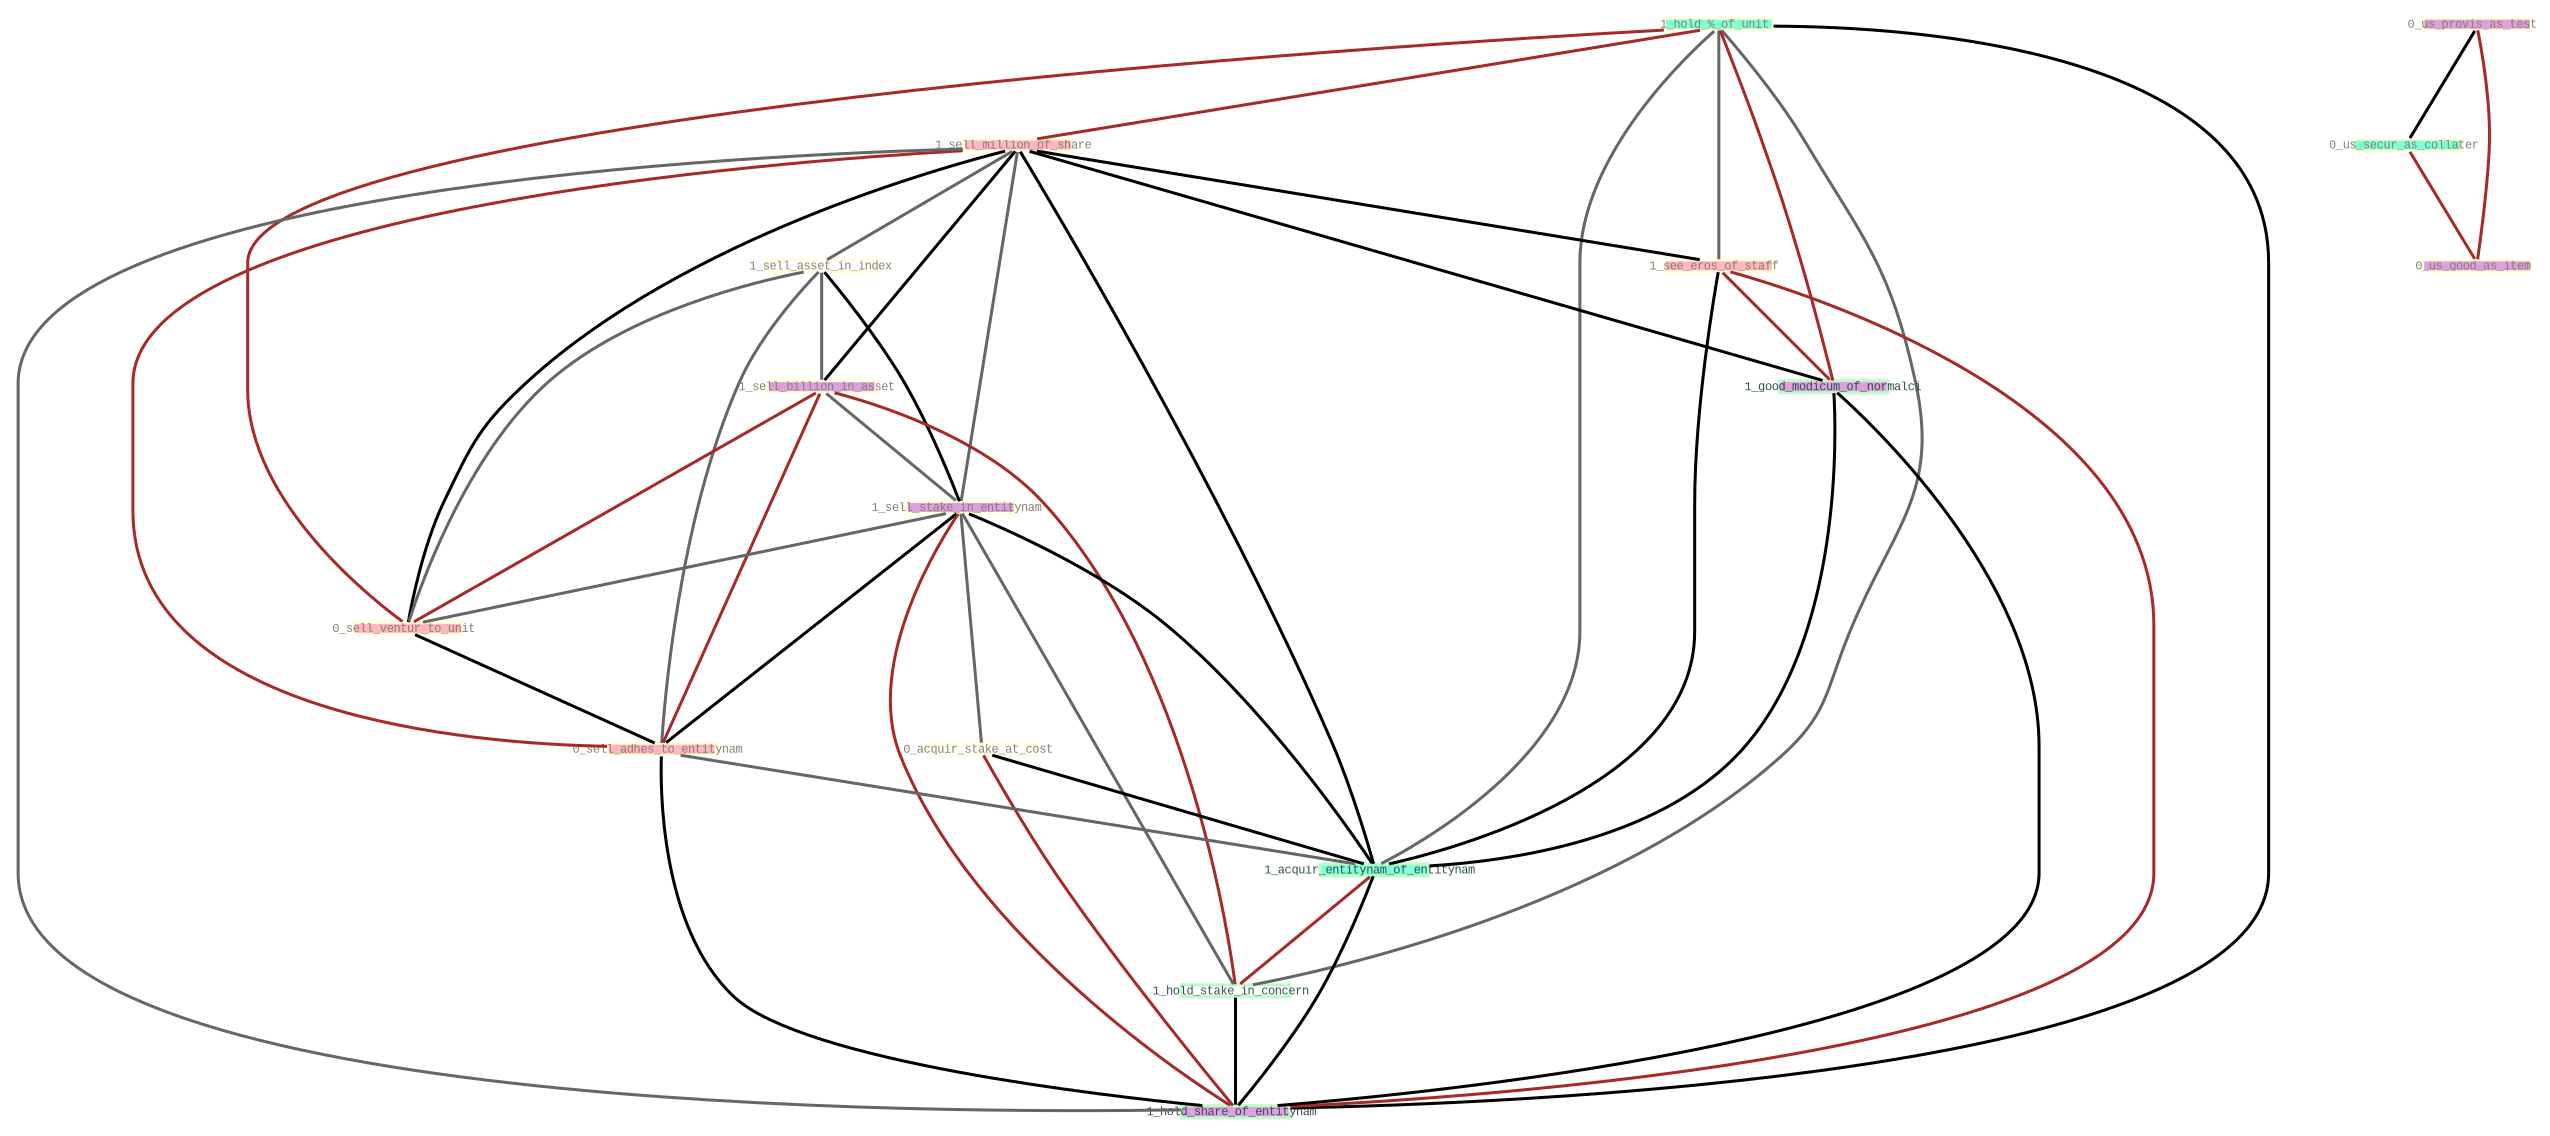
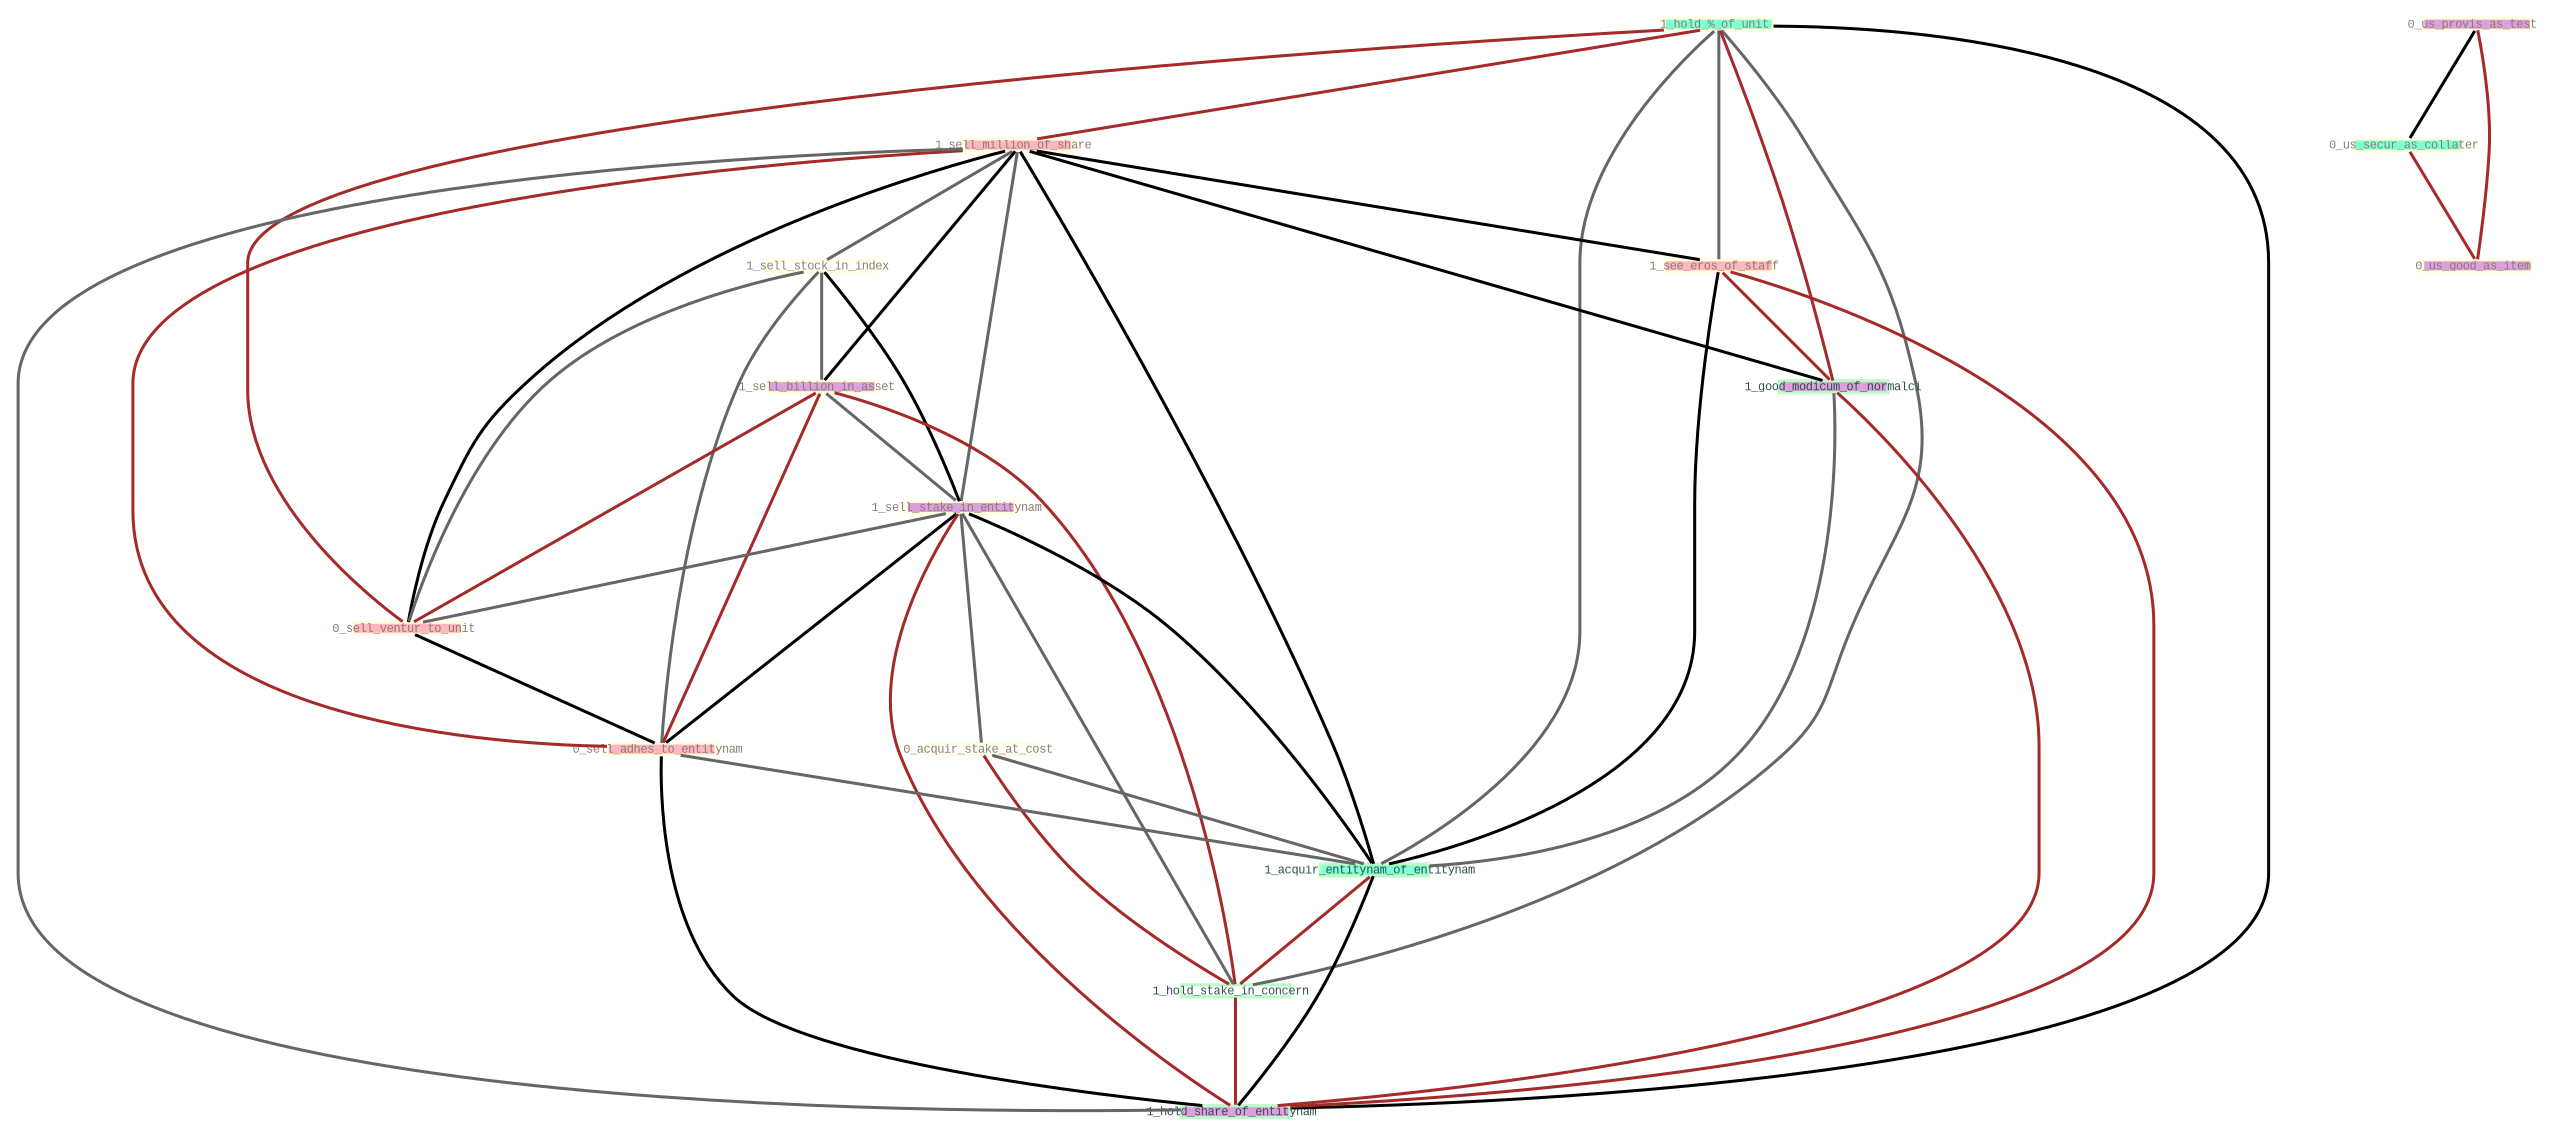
node "1_sell_asset_in_index": label "1_sell_asset_in_index" -> "1_sell_stock_in_index"
edge "1_good_modicum_of_normalci" -- "1_acquir_entitynam_of_entitynam": color black -> gray40
edge "0_acquir_stake_at_cost" -- "1_acquir_entitynam_of_entitynam": color black -> gray40
edge "0_acquir_stake_at_cost" -- "1_hold_share_of_entitynam": now "0_acquir_stake_at_cost" -- "1_hold_stake_in_concern"
edge "1_good_modicum_of_normalci" -- "1_hold_share_of_entitynam": color black -> brown
edge "1_hold_stake_in_concern" -- "1_hold_share_of_entitynam": color black -> brown
